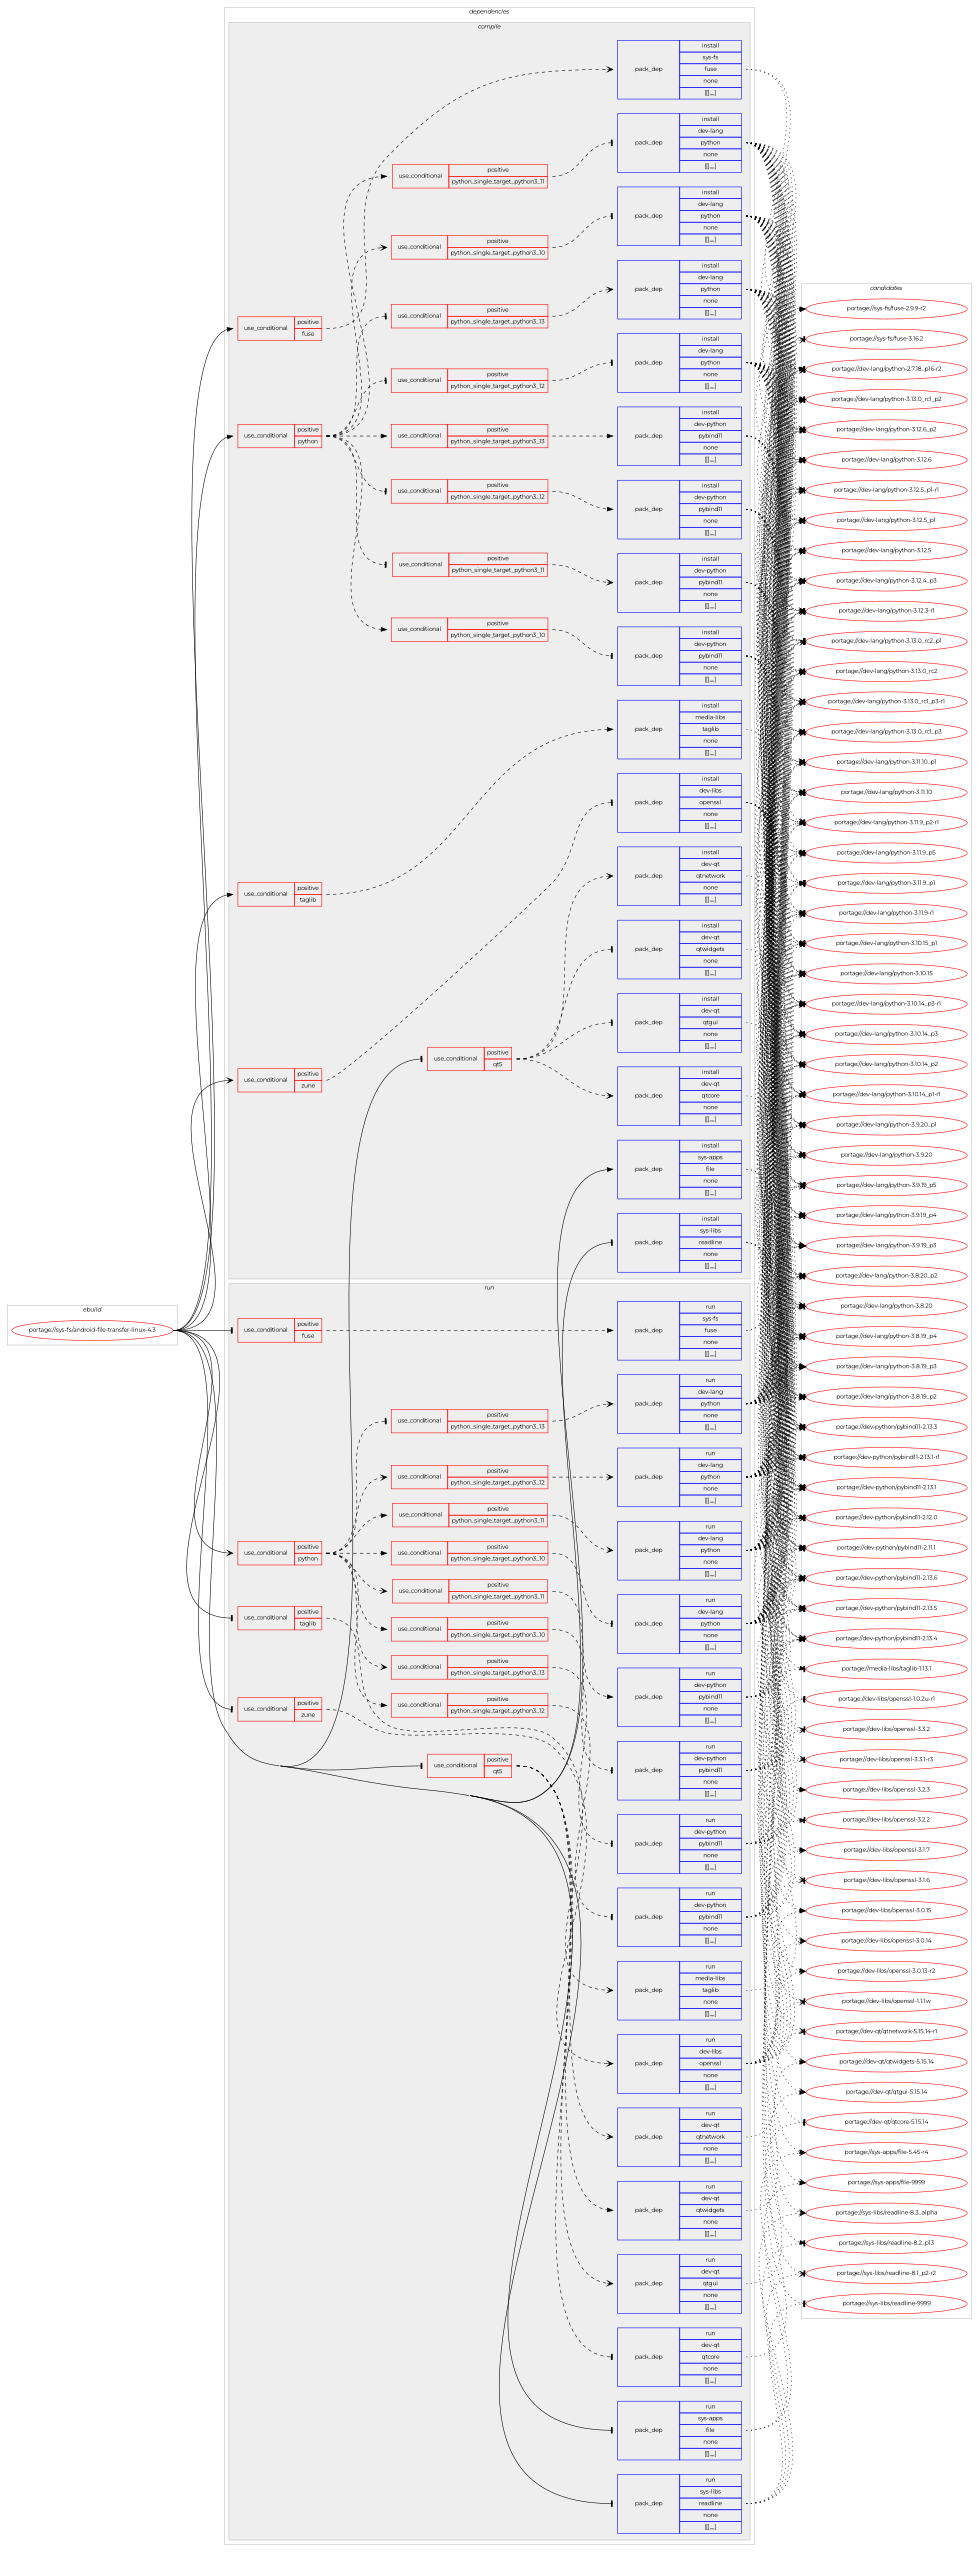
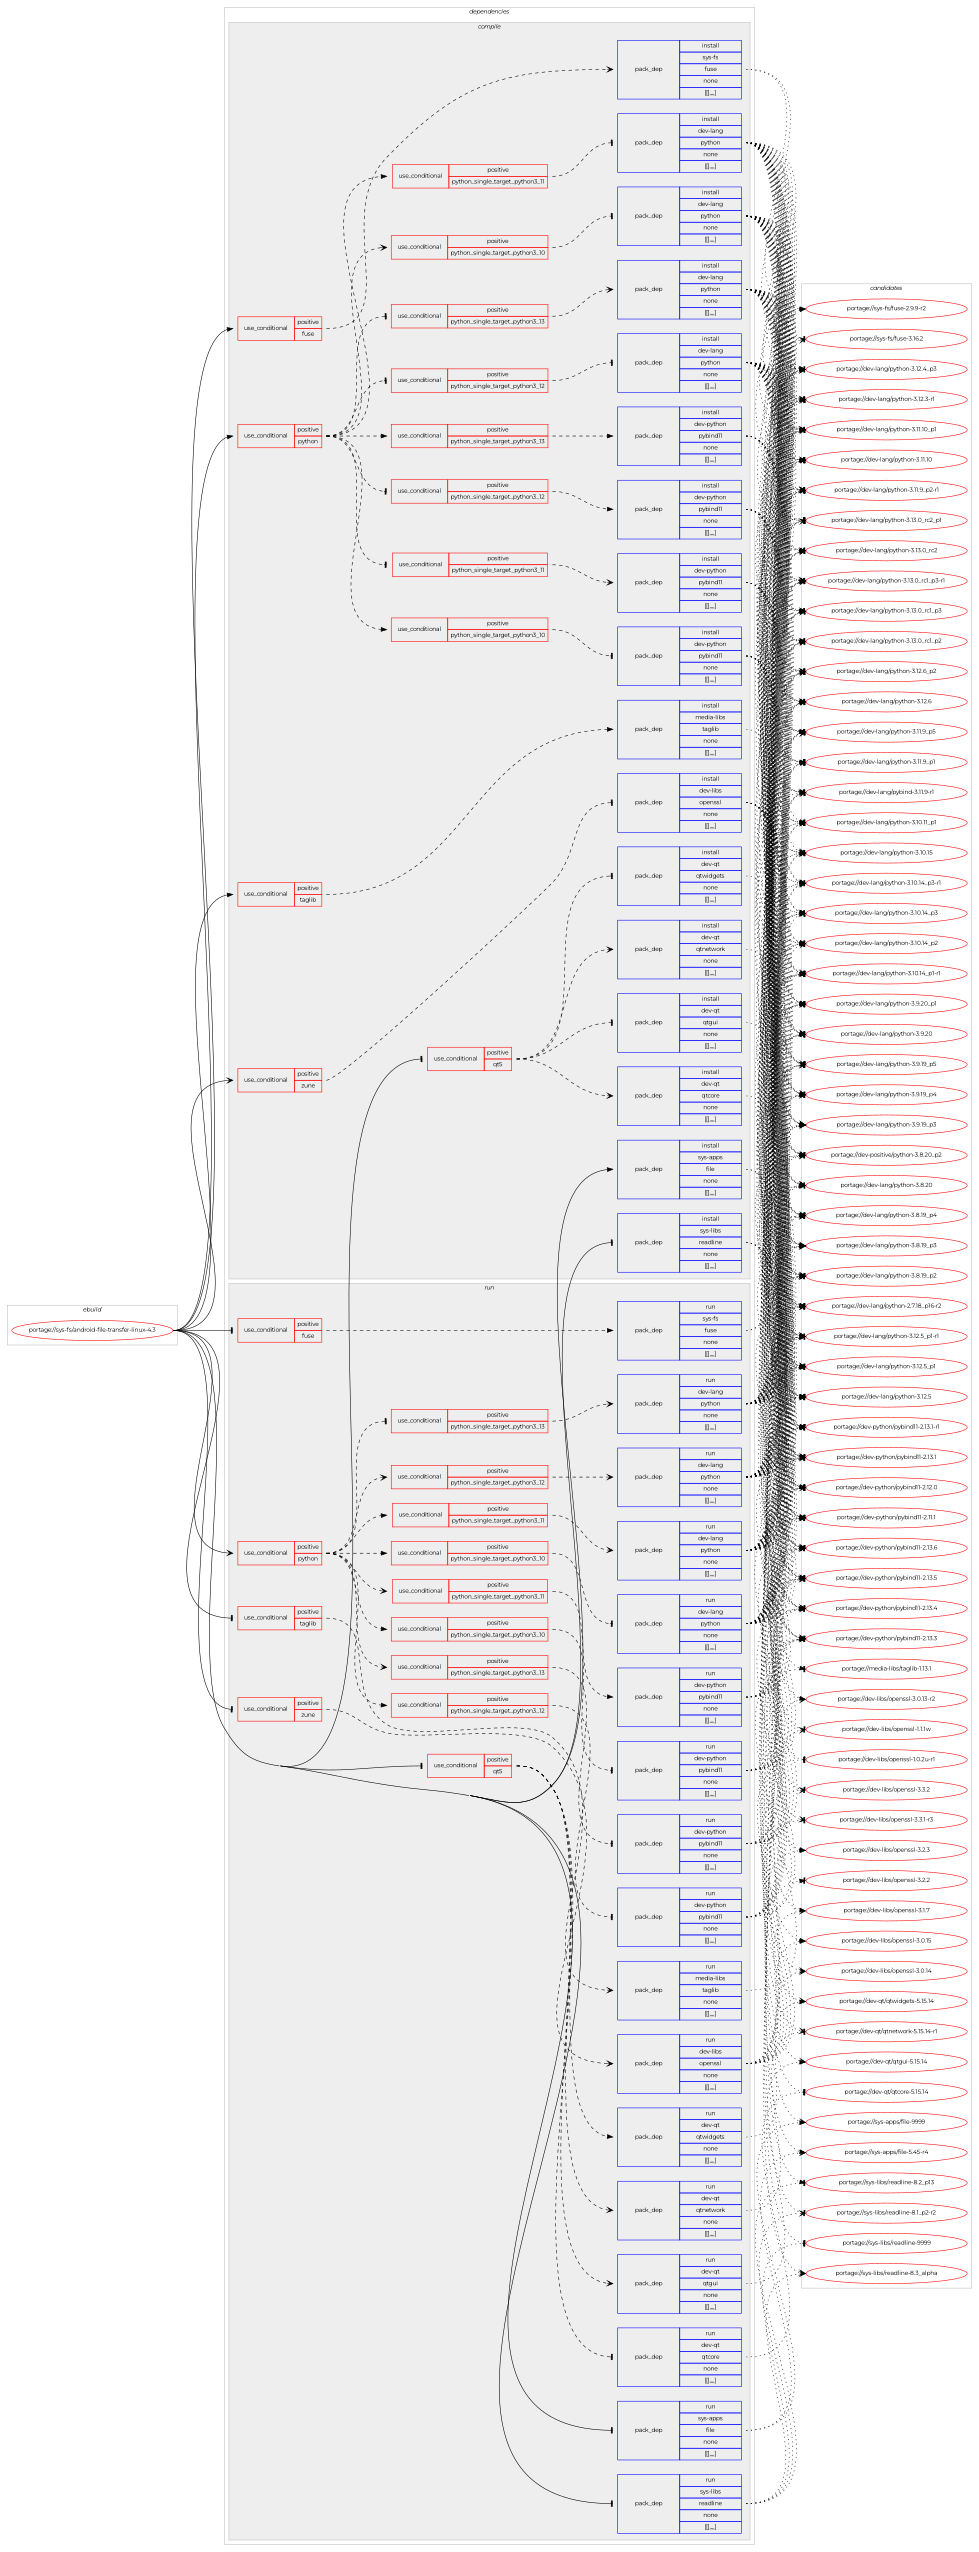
node "portage://dev-lang/python-3.11.9-r1": label "portage://dev-lang/python-3.11.9-r1" -> "portage://dev-lang/pybind-3.11.9-r1"
node "portage://dev-lang/python-3.10.15_p1": label "portage://dev-lang/python-3.10.15_p1" -> "portage://dev-lang/python-3.10.11_p1"
node "portage://dev-lang/python-3.8.20_p2": label "portage://dev-lang/python-3.8.20_p2" -> "portage://dev-positive/python-3.8.20_p2"
node "portage://dev-libs/openssl-3.1.6": removed
